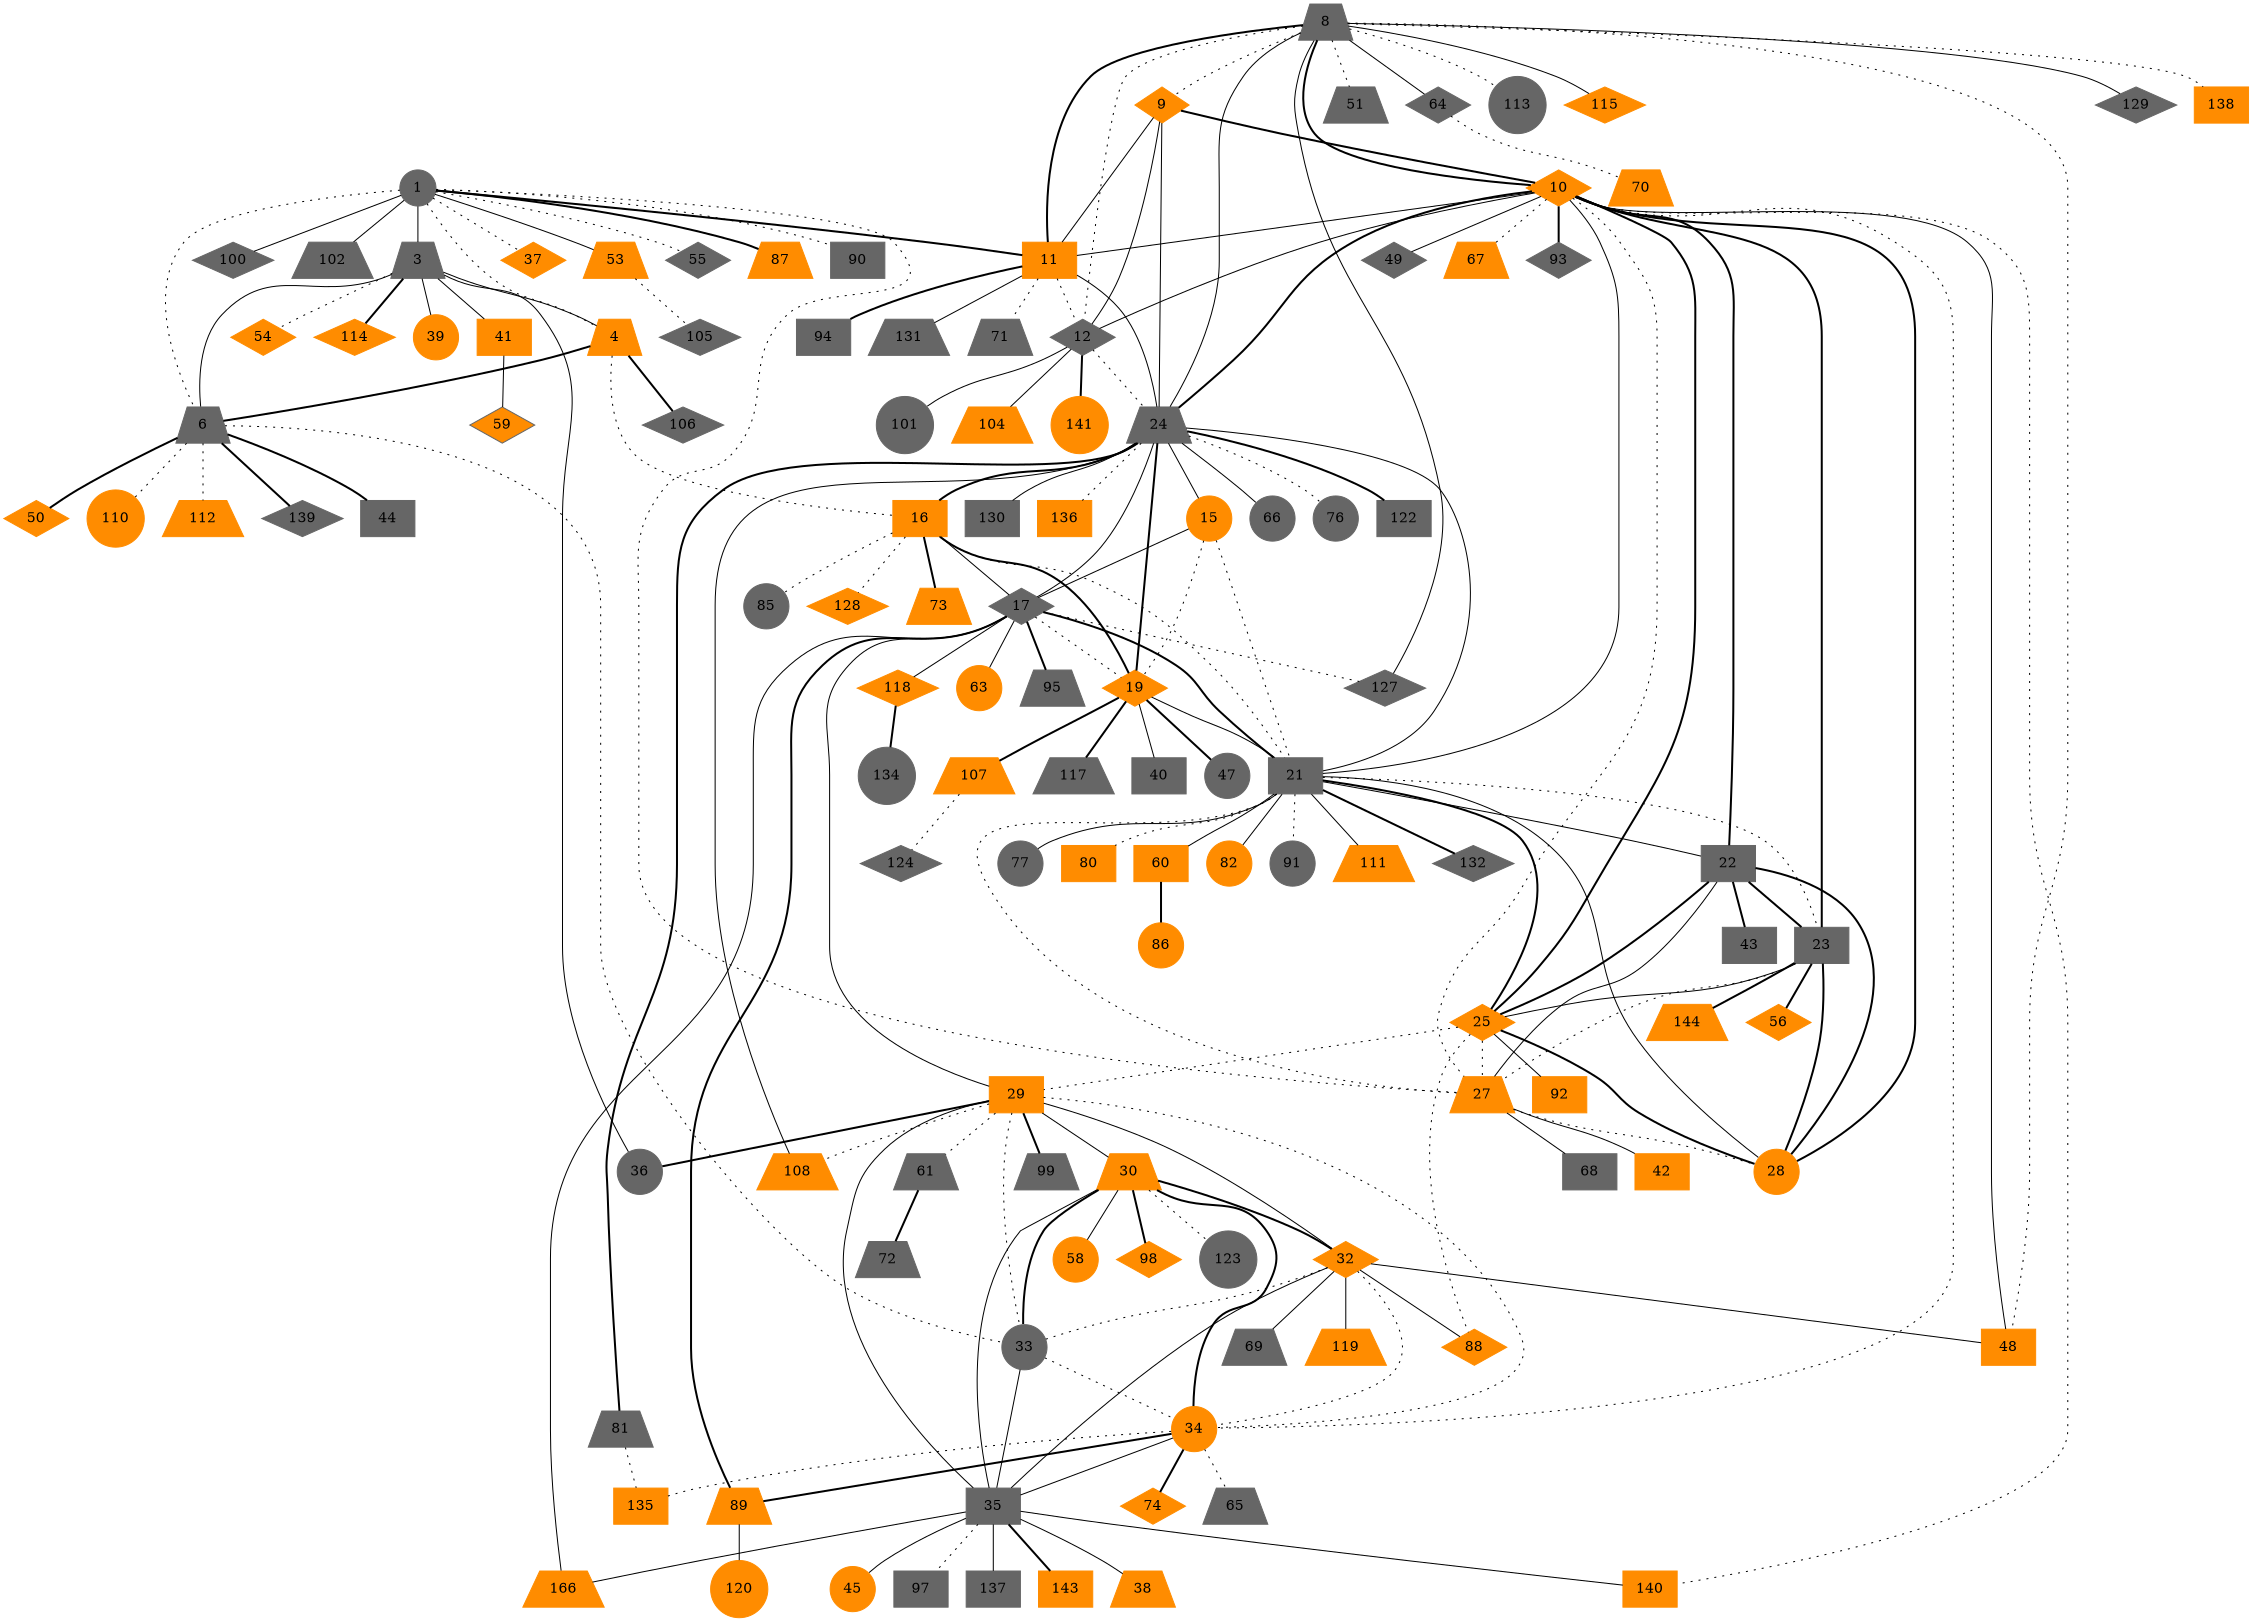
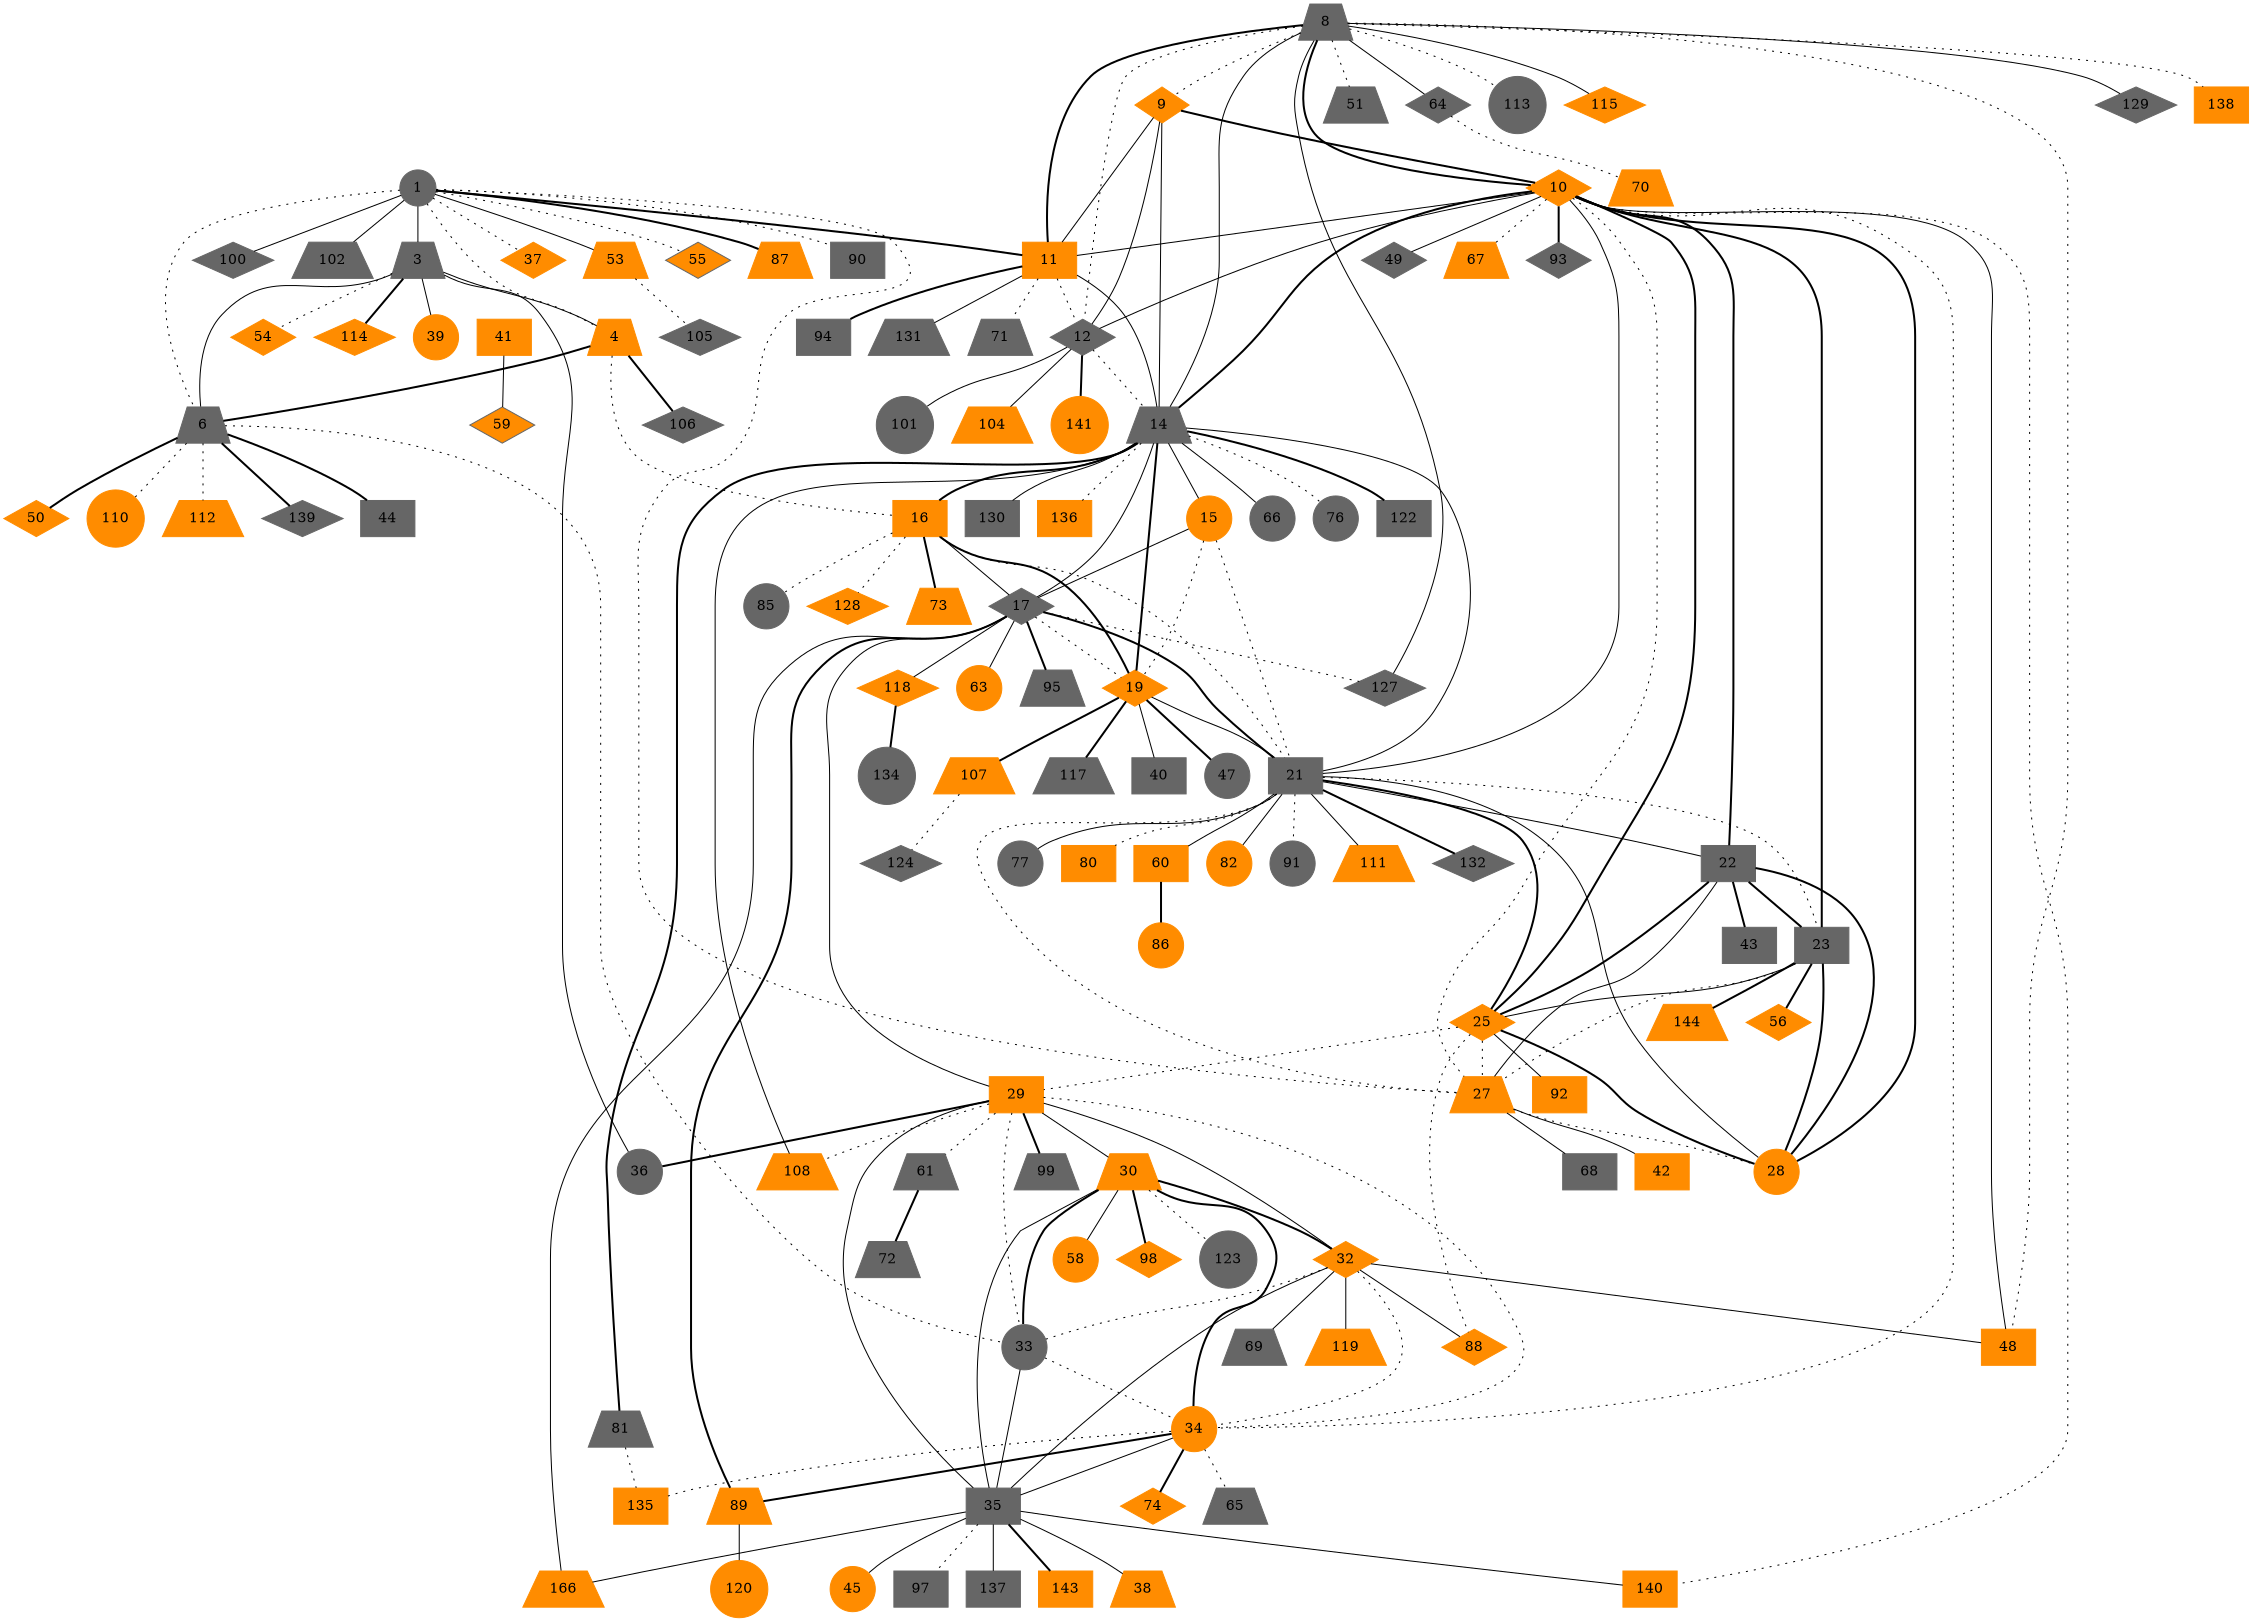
node "55": fillcolor gray40 -> darkorange
edge "3" -- "41": removed
node "24": label "24" -> "14"
